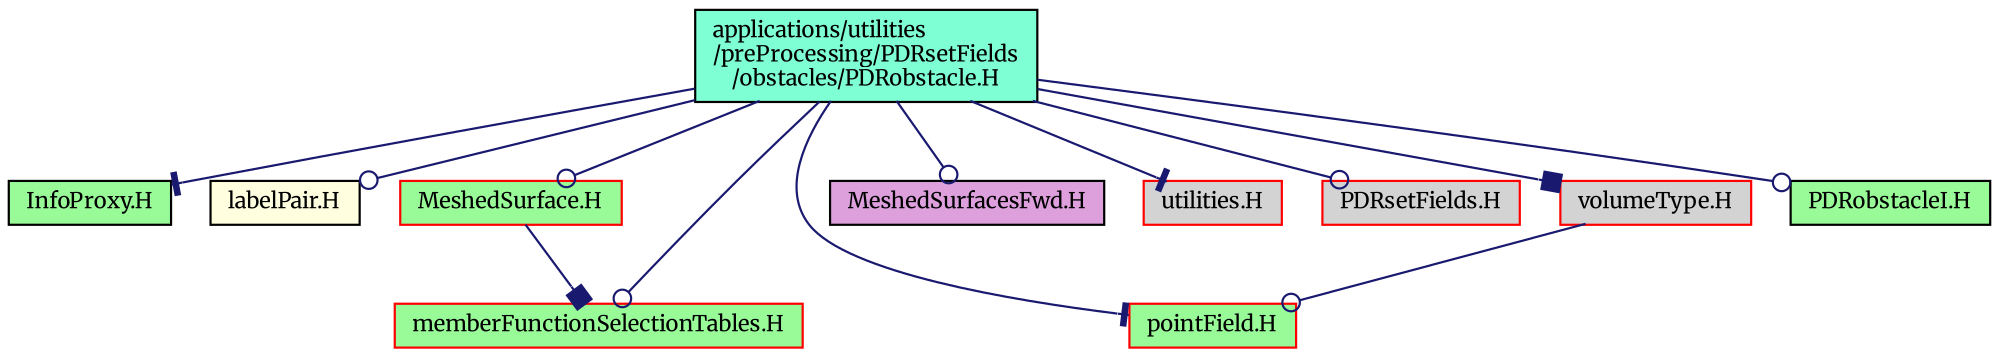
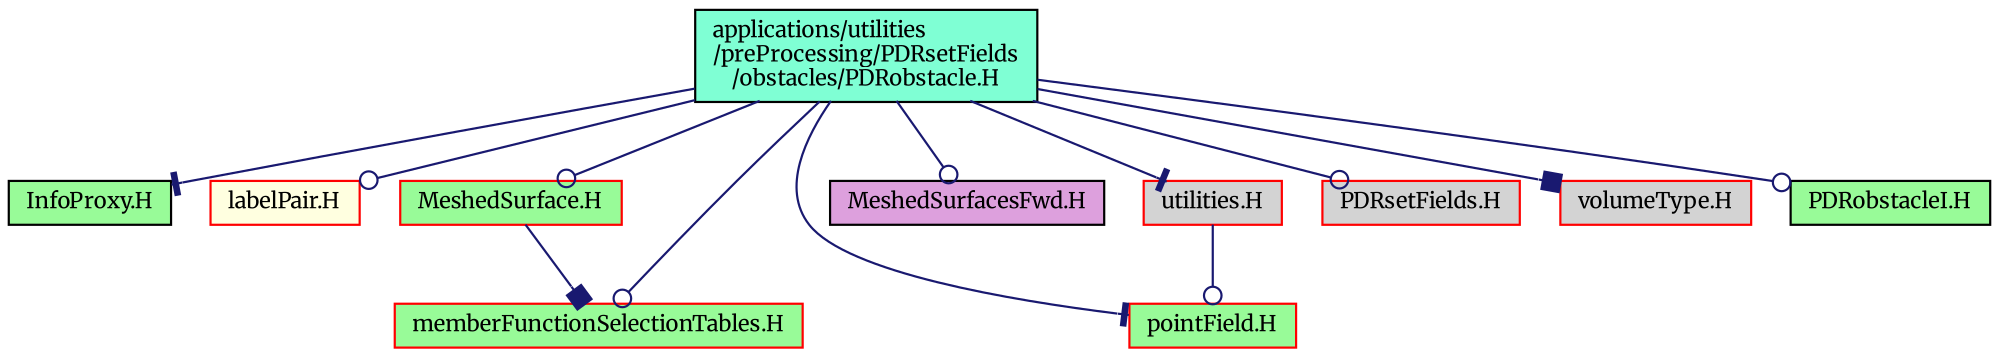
node "labelPair.H": color black -> red
edge "volumeType.H" -> "pointField.H": now "utilities.H" -> "pointField.H"
